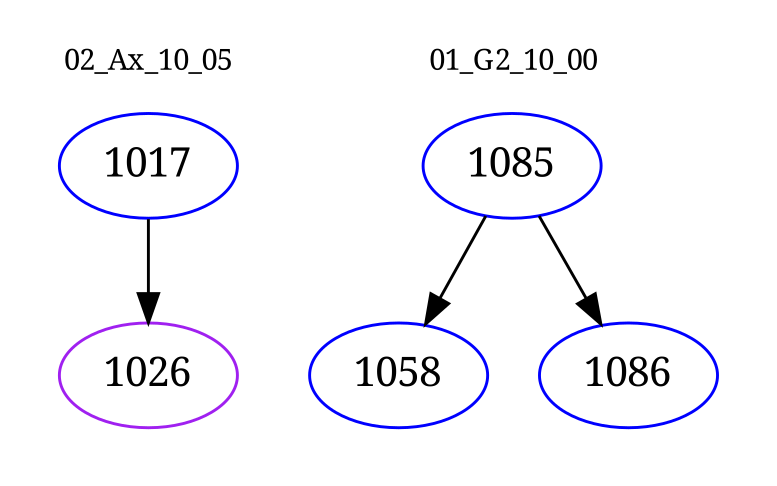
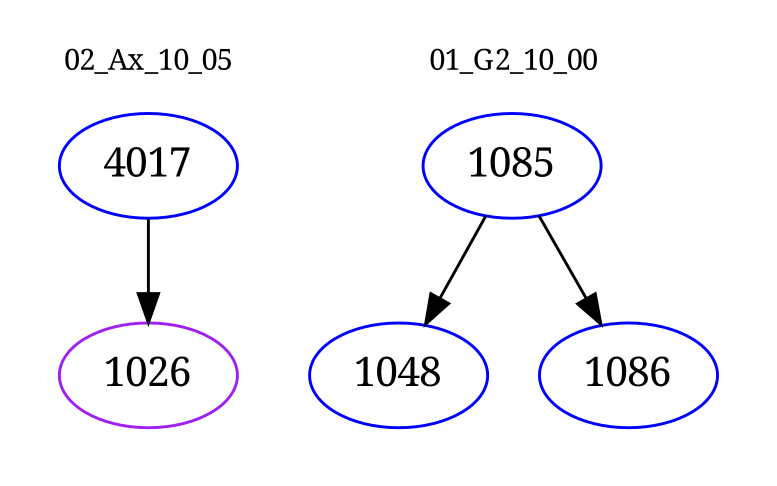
node "1017": label "1017" -> "4017"
node "1058": label "1058" -> "1048"
